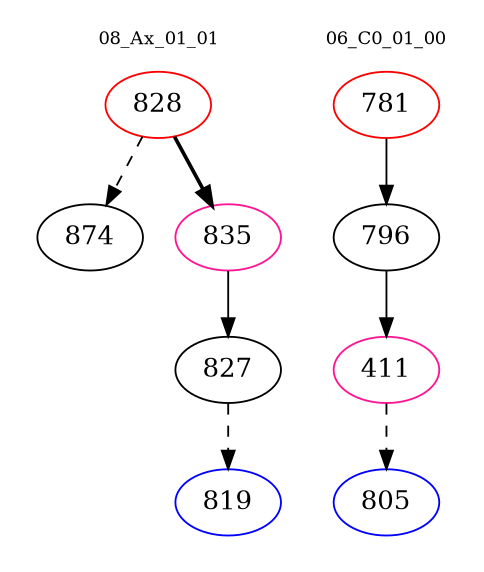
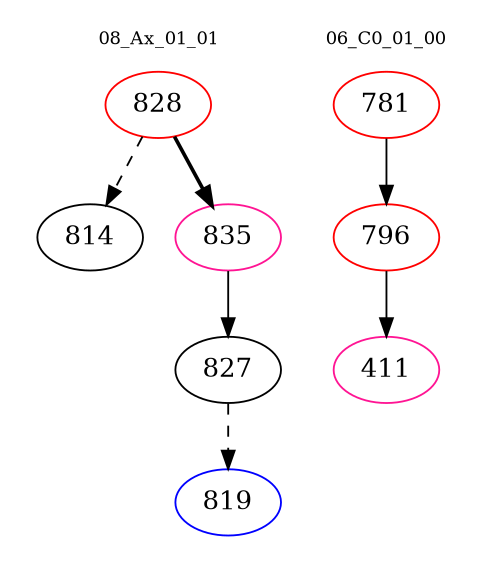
node "874": label "874" -> "814"
node "796": color black -> red
node "805": removed
